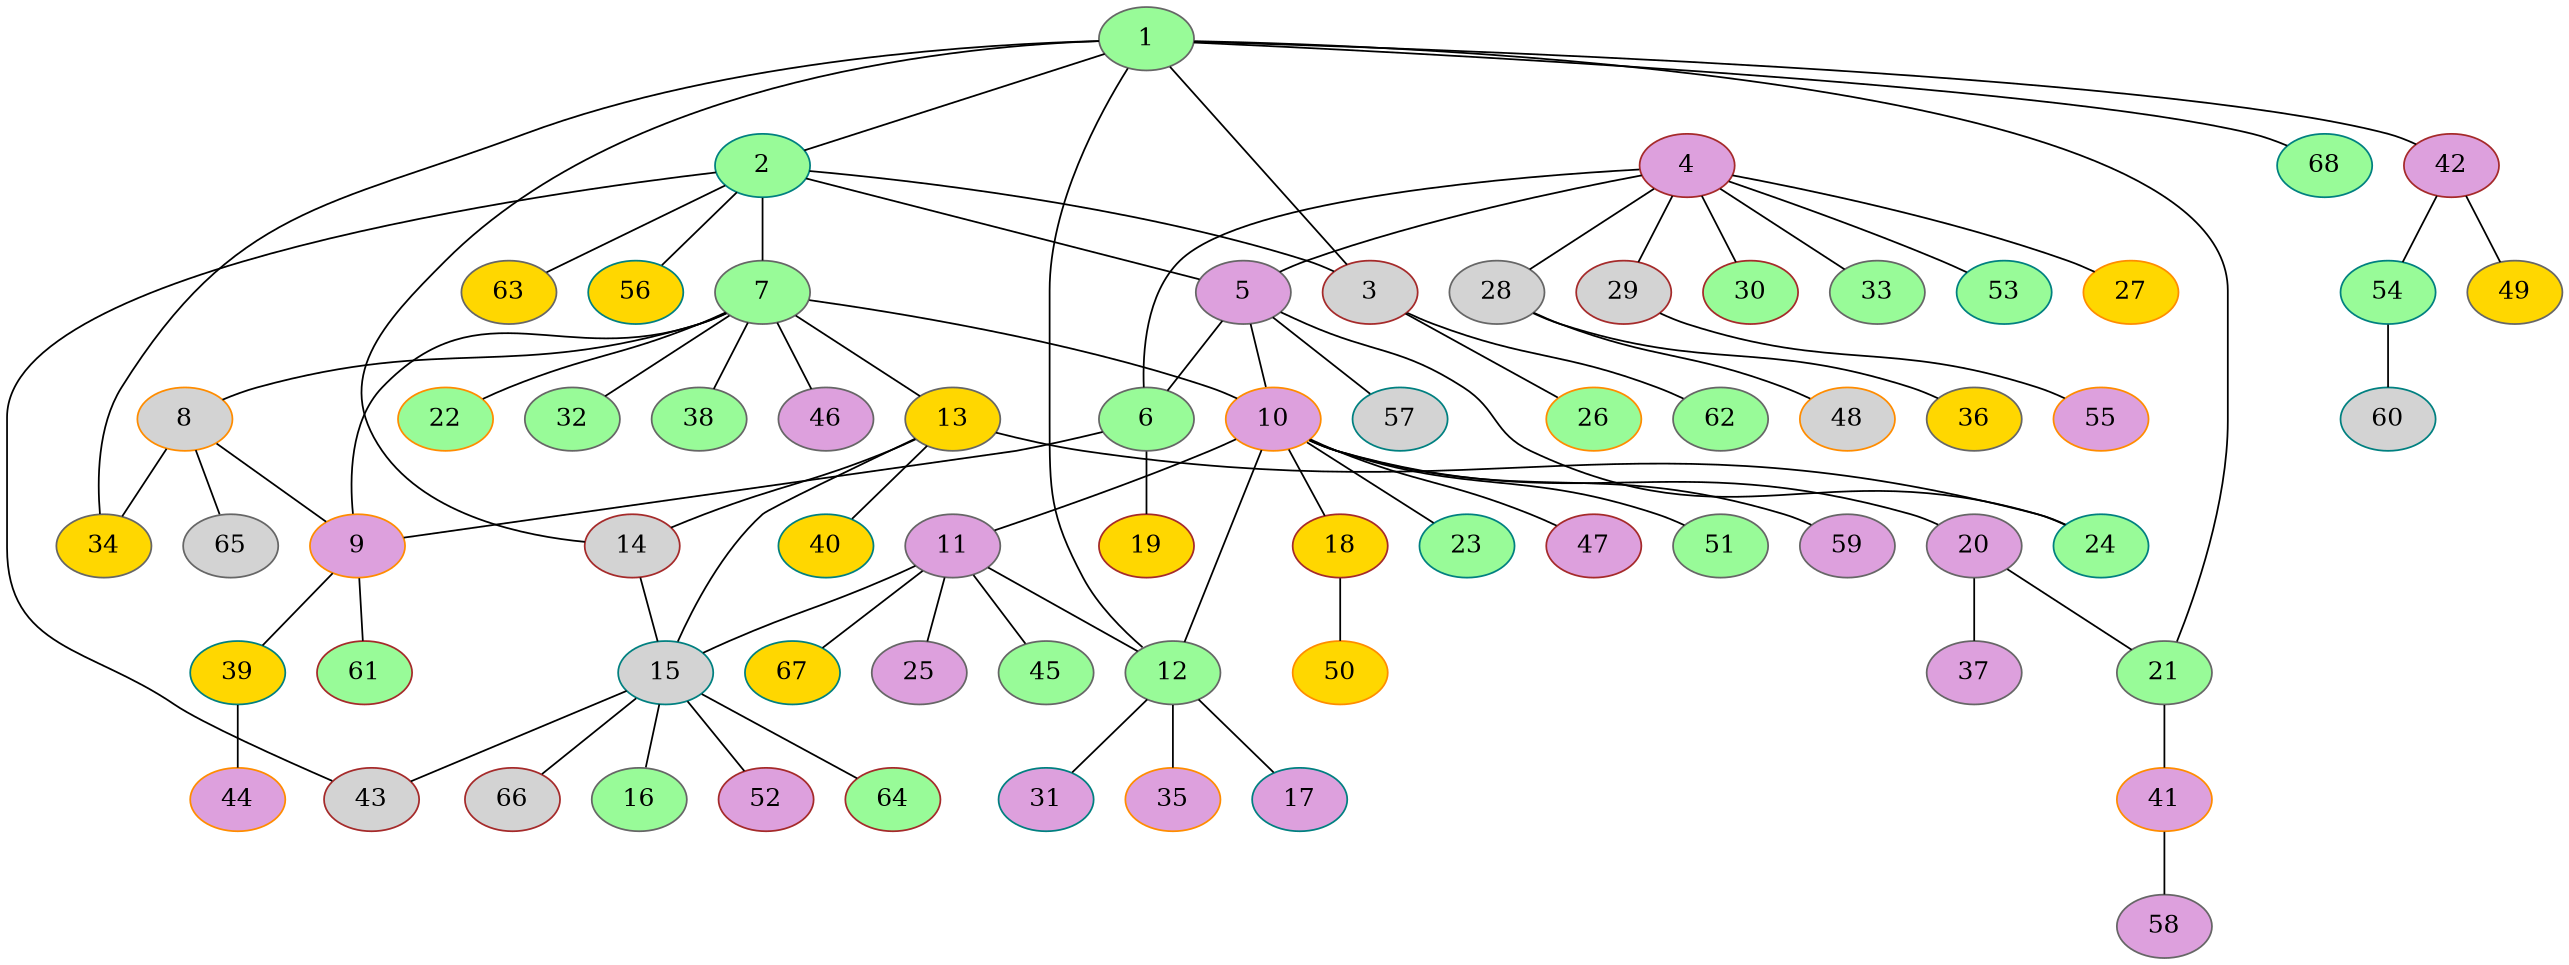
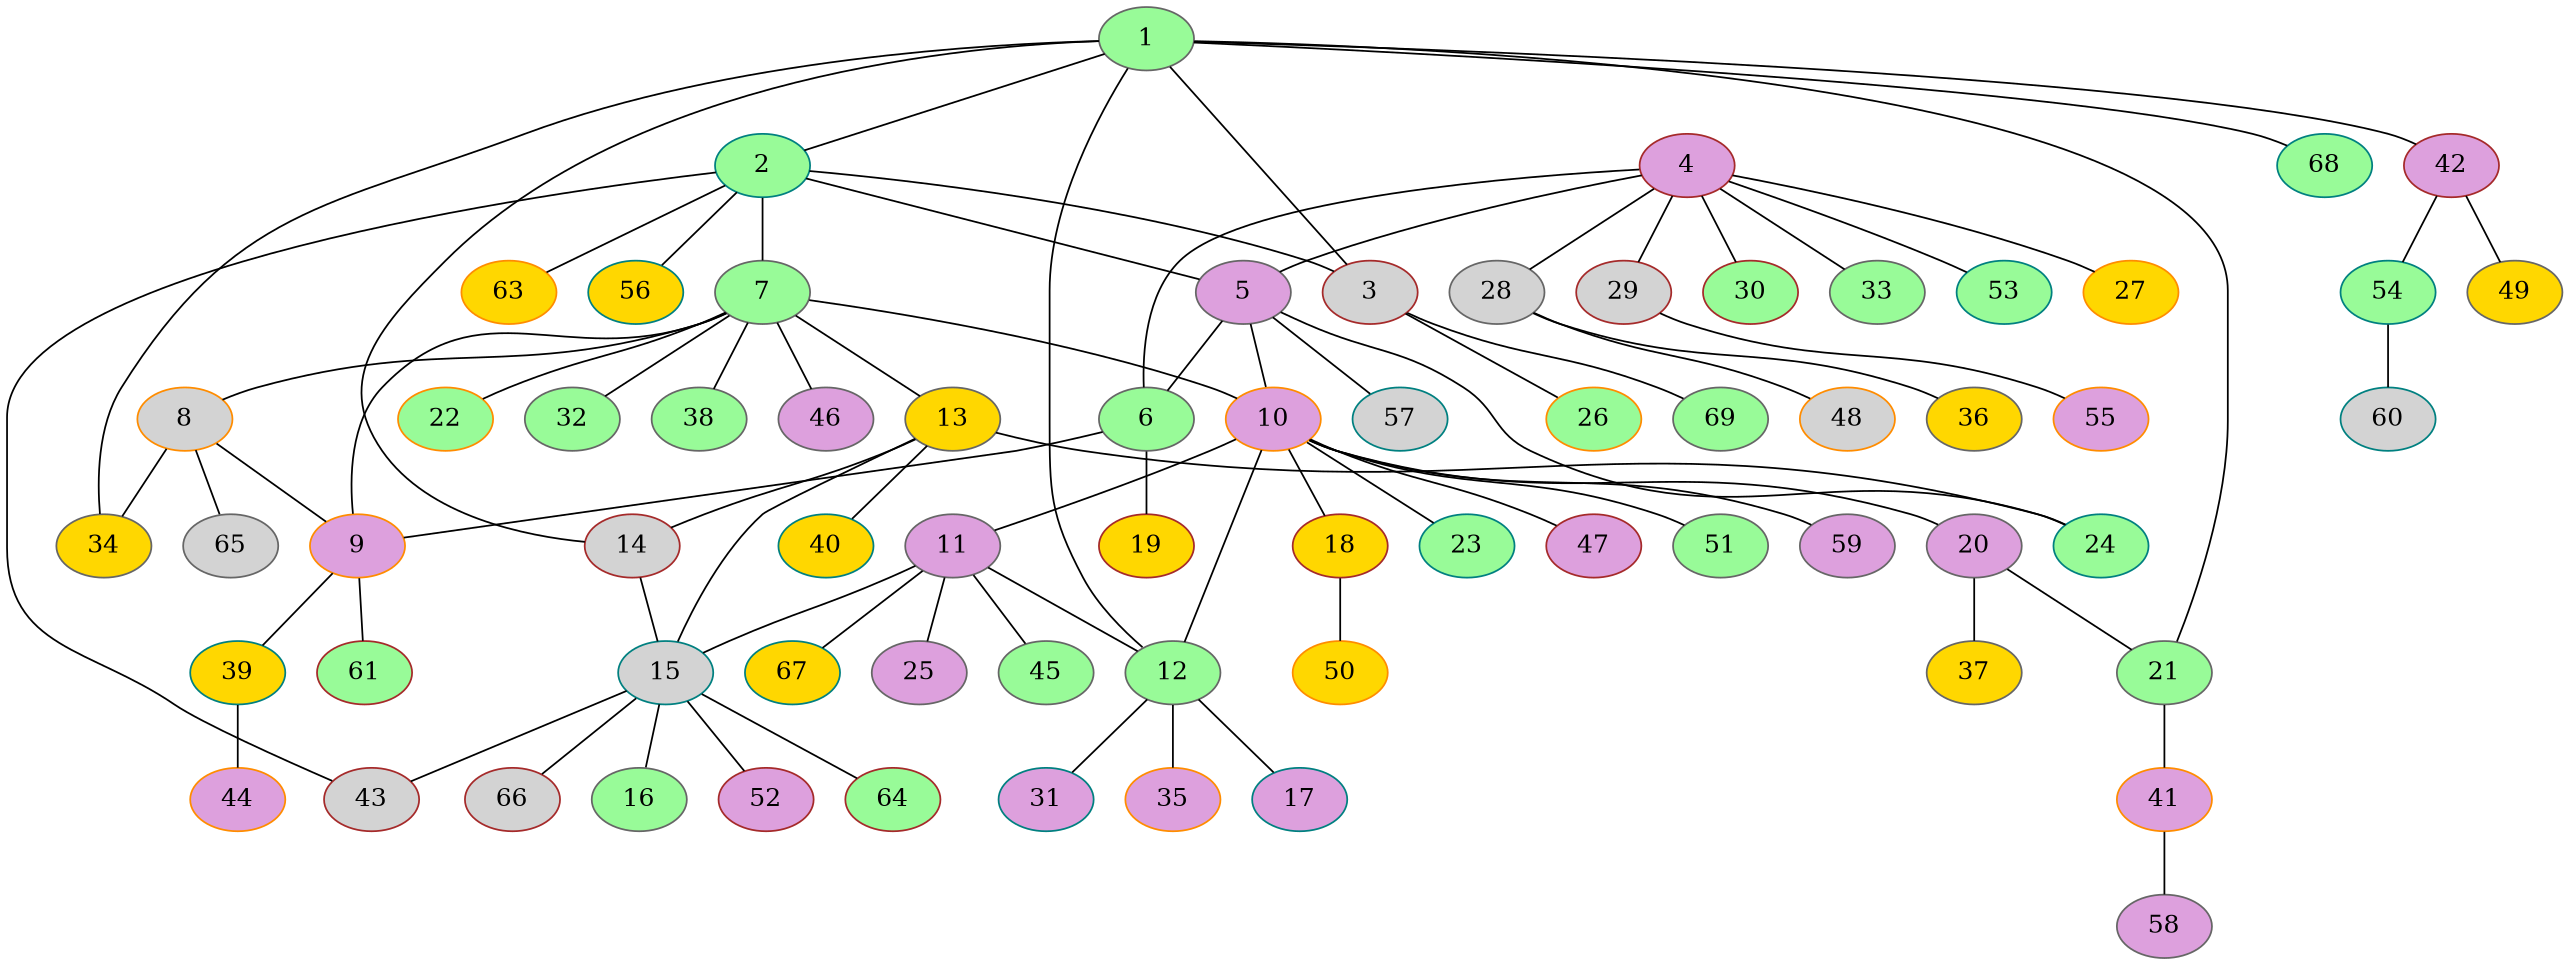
node "63": color gray40 -> darkorange
node "62": label "62" -> "69"
node "37": fillcolor plum -> gold
